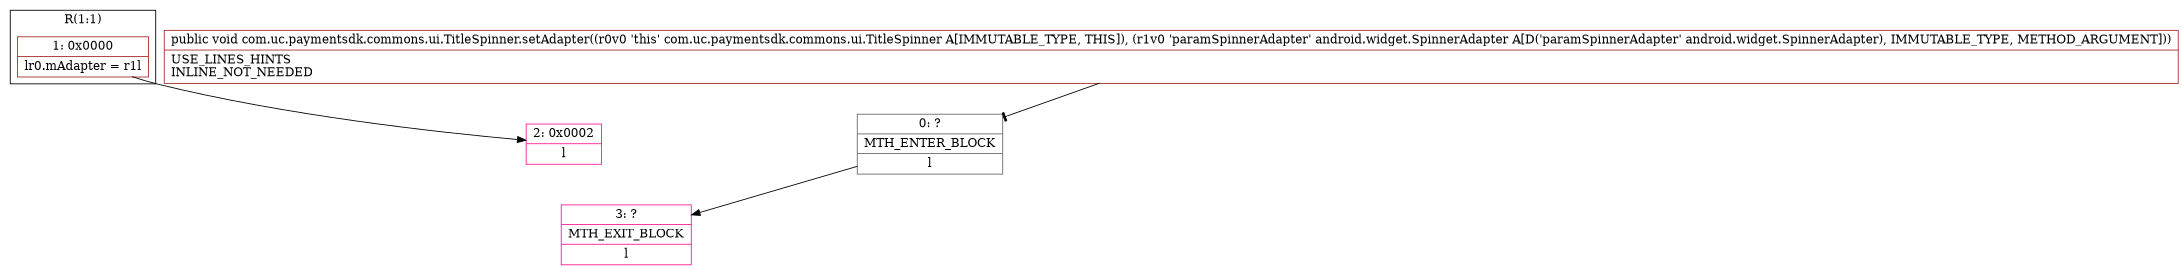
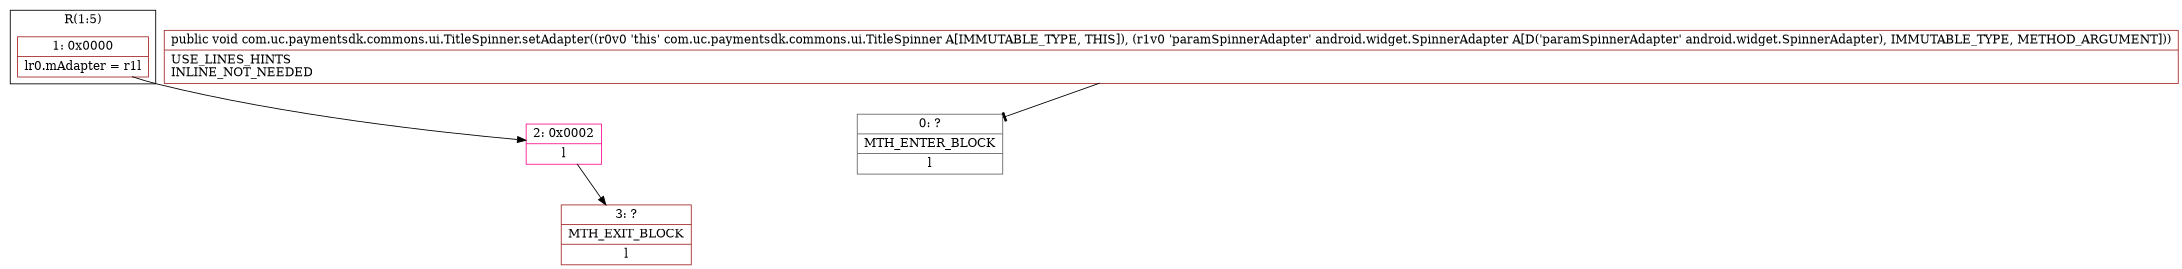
cluster "R(1:1)": label "R(1:1)" -> "R(1:5)"
edge "0: ?" -> "3: ?": now "2: 0x0002" -> "3: ?"
node "3: ?": color deeppink -> brown
